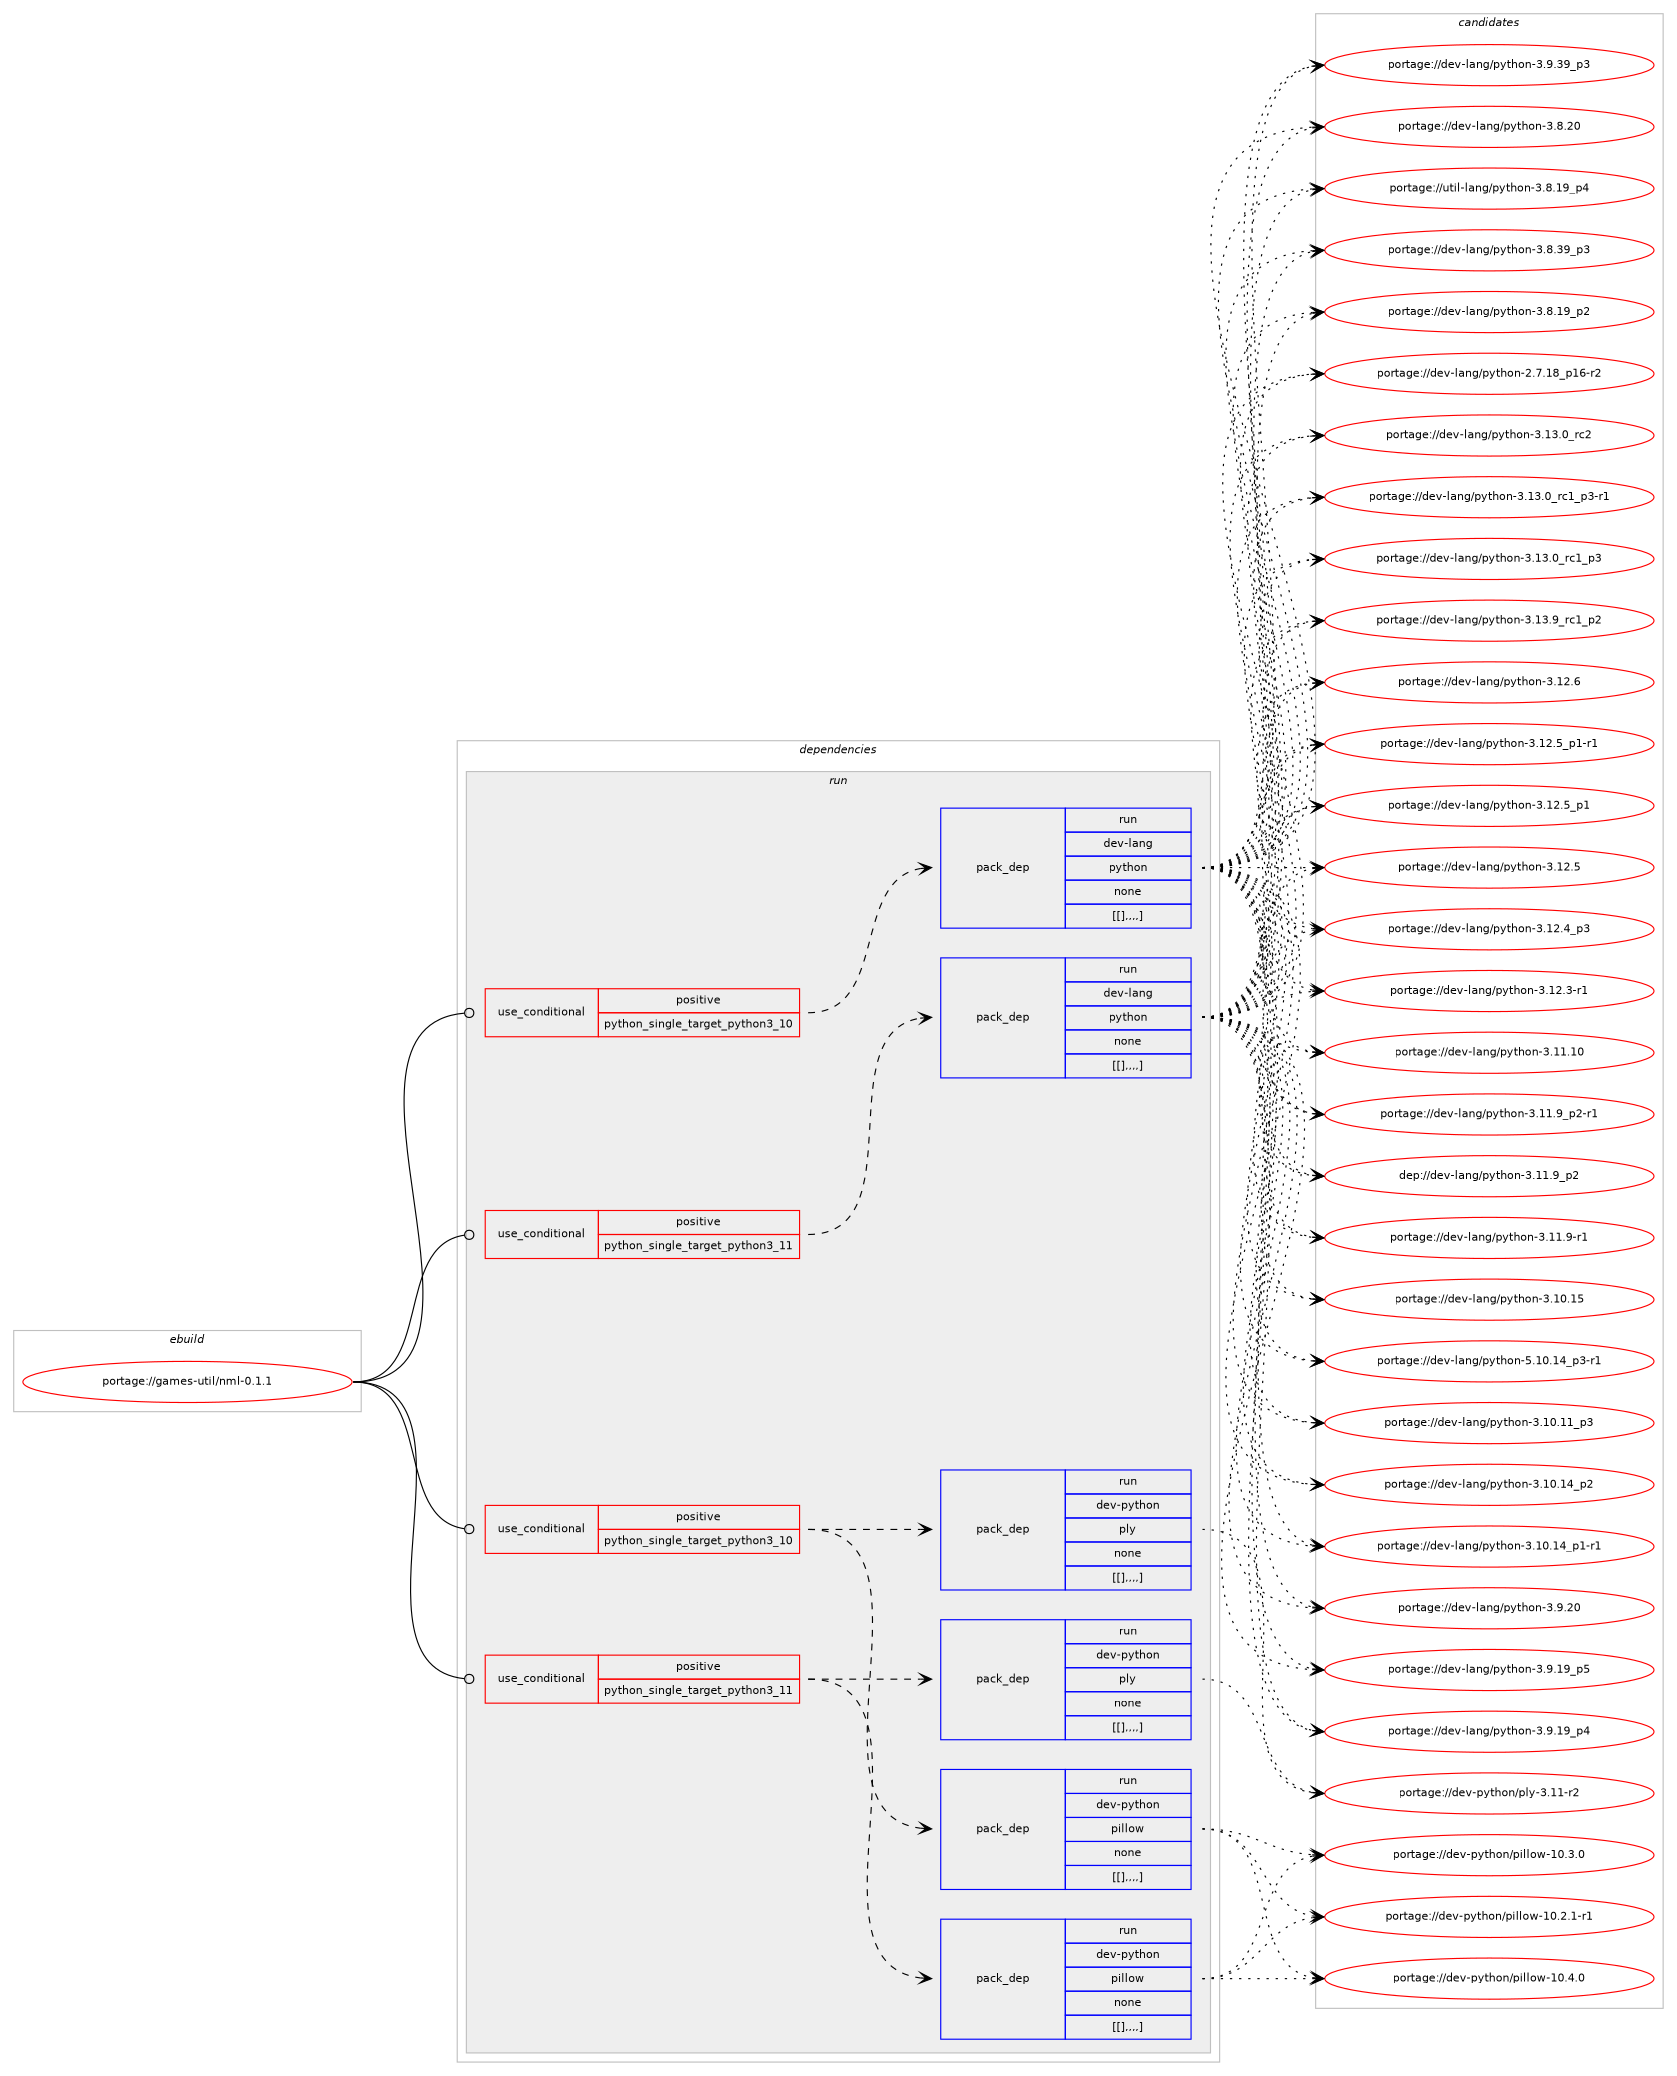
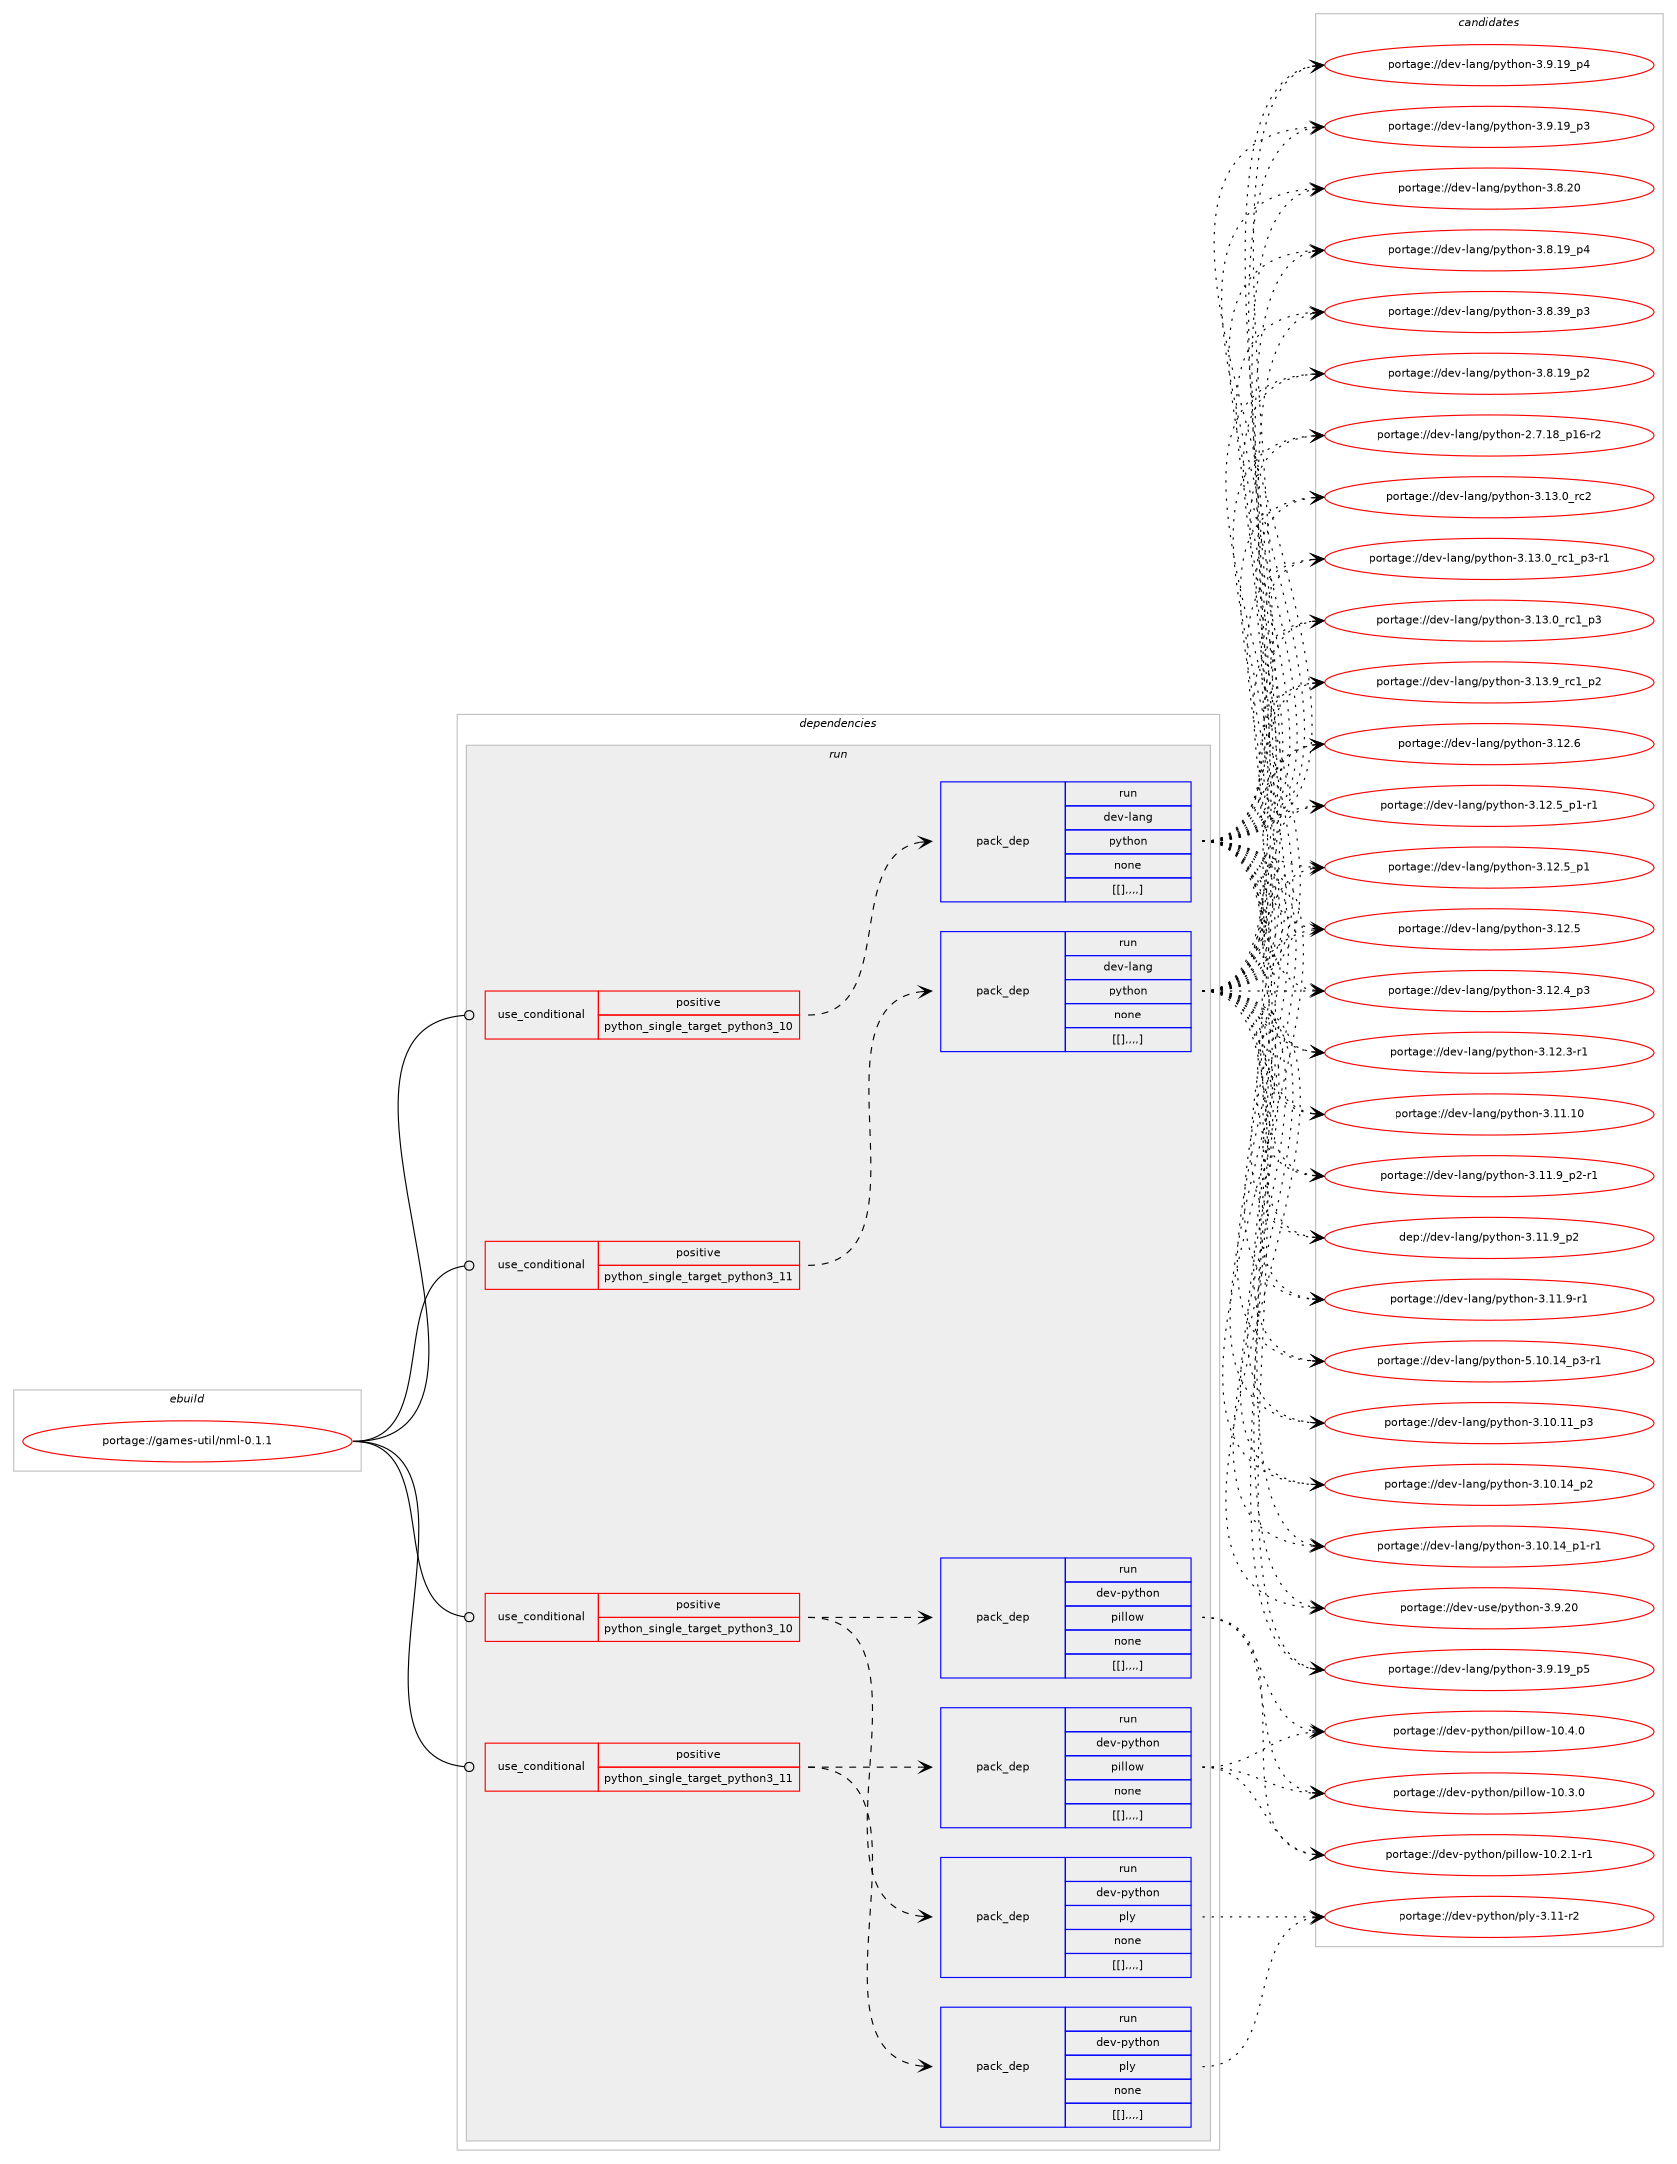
node "portage://dev-lang/python-3.9.39_p3": label "portage://dev-lang/python-3.9.39_p3" -> "portage://dev-lang/python-3.9.19_p3"
node "portage://util-lang/python-3.8.19_p4": label "portage://util-lang/python-3.8.19_p4" -> "portage://dev-lang/python-3.8.19_p4"
node "portage://dev-lang/python-3.10.15": removed
node "portage://dev-lang/python-3.9.20": label "portage://dev-lang/python-3.9.20" -> "portage://dev-use/python-3.9.20"
